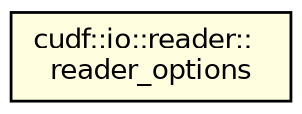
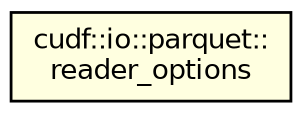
node "cudf::io::reader:: reader_options": label "cudf::io::reader:: reader_options" -> "cudf::io::parquet:: reader_options"
